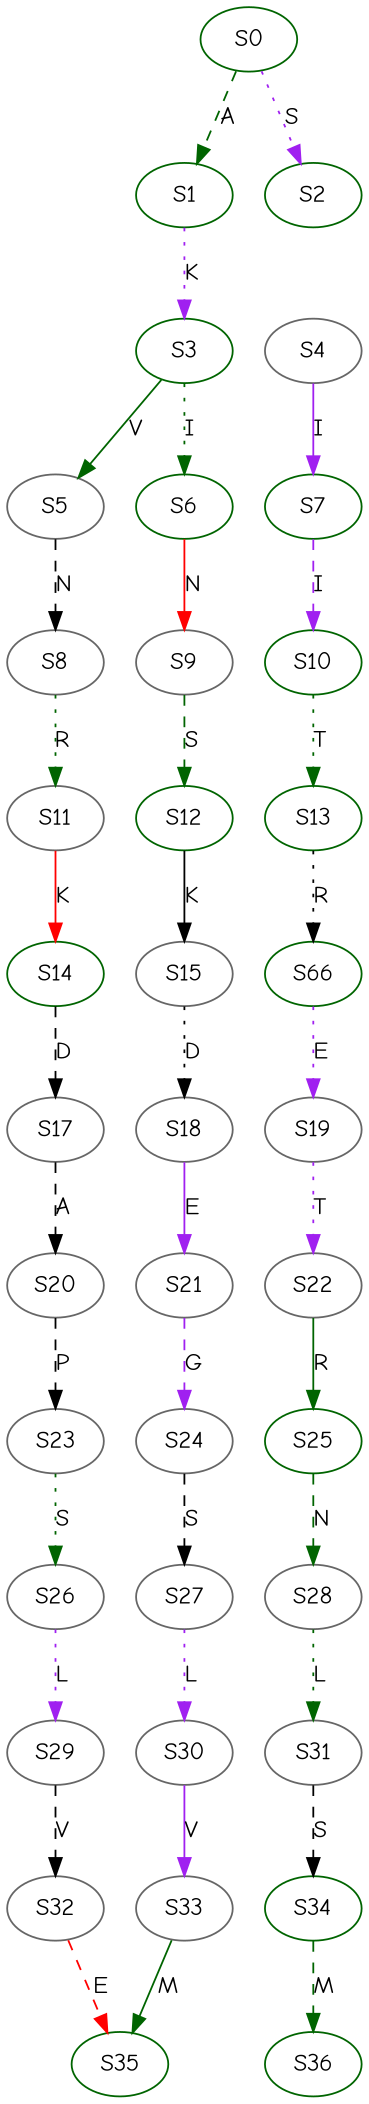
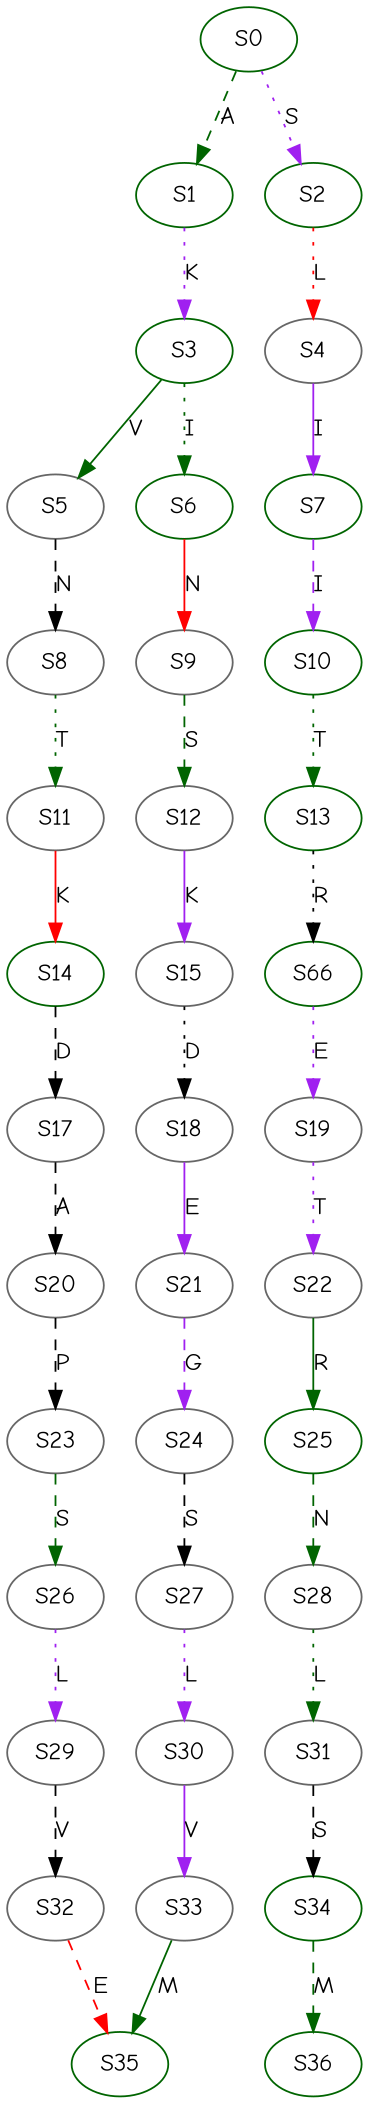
edge "S2" -> "S4": added, label "L"
edge "S8" -> "S11": label "R" -> "T"
node "S12": color darkgreen -> gray40
edge "S12" -> "S15": color black -> purple
edge "S23" -> "S26": style dotted -> dashed
